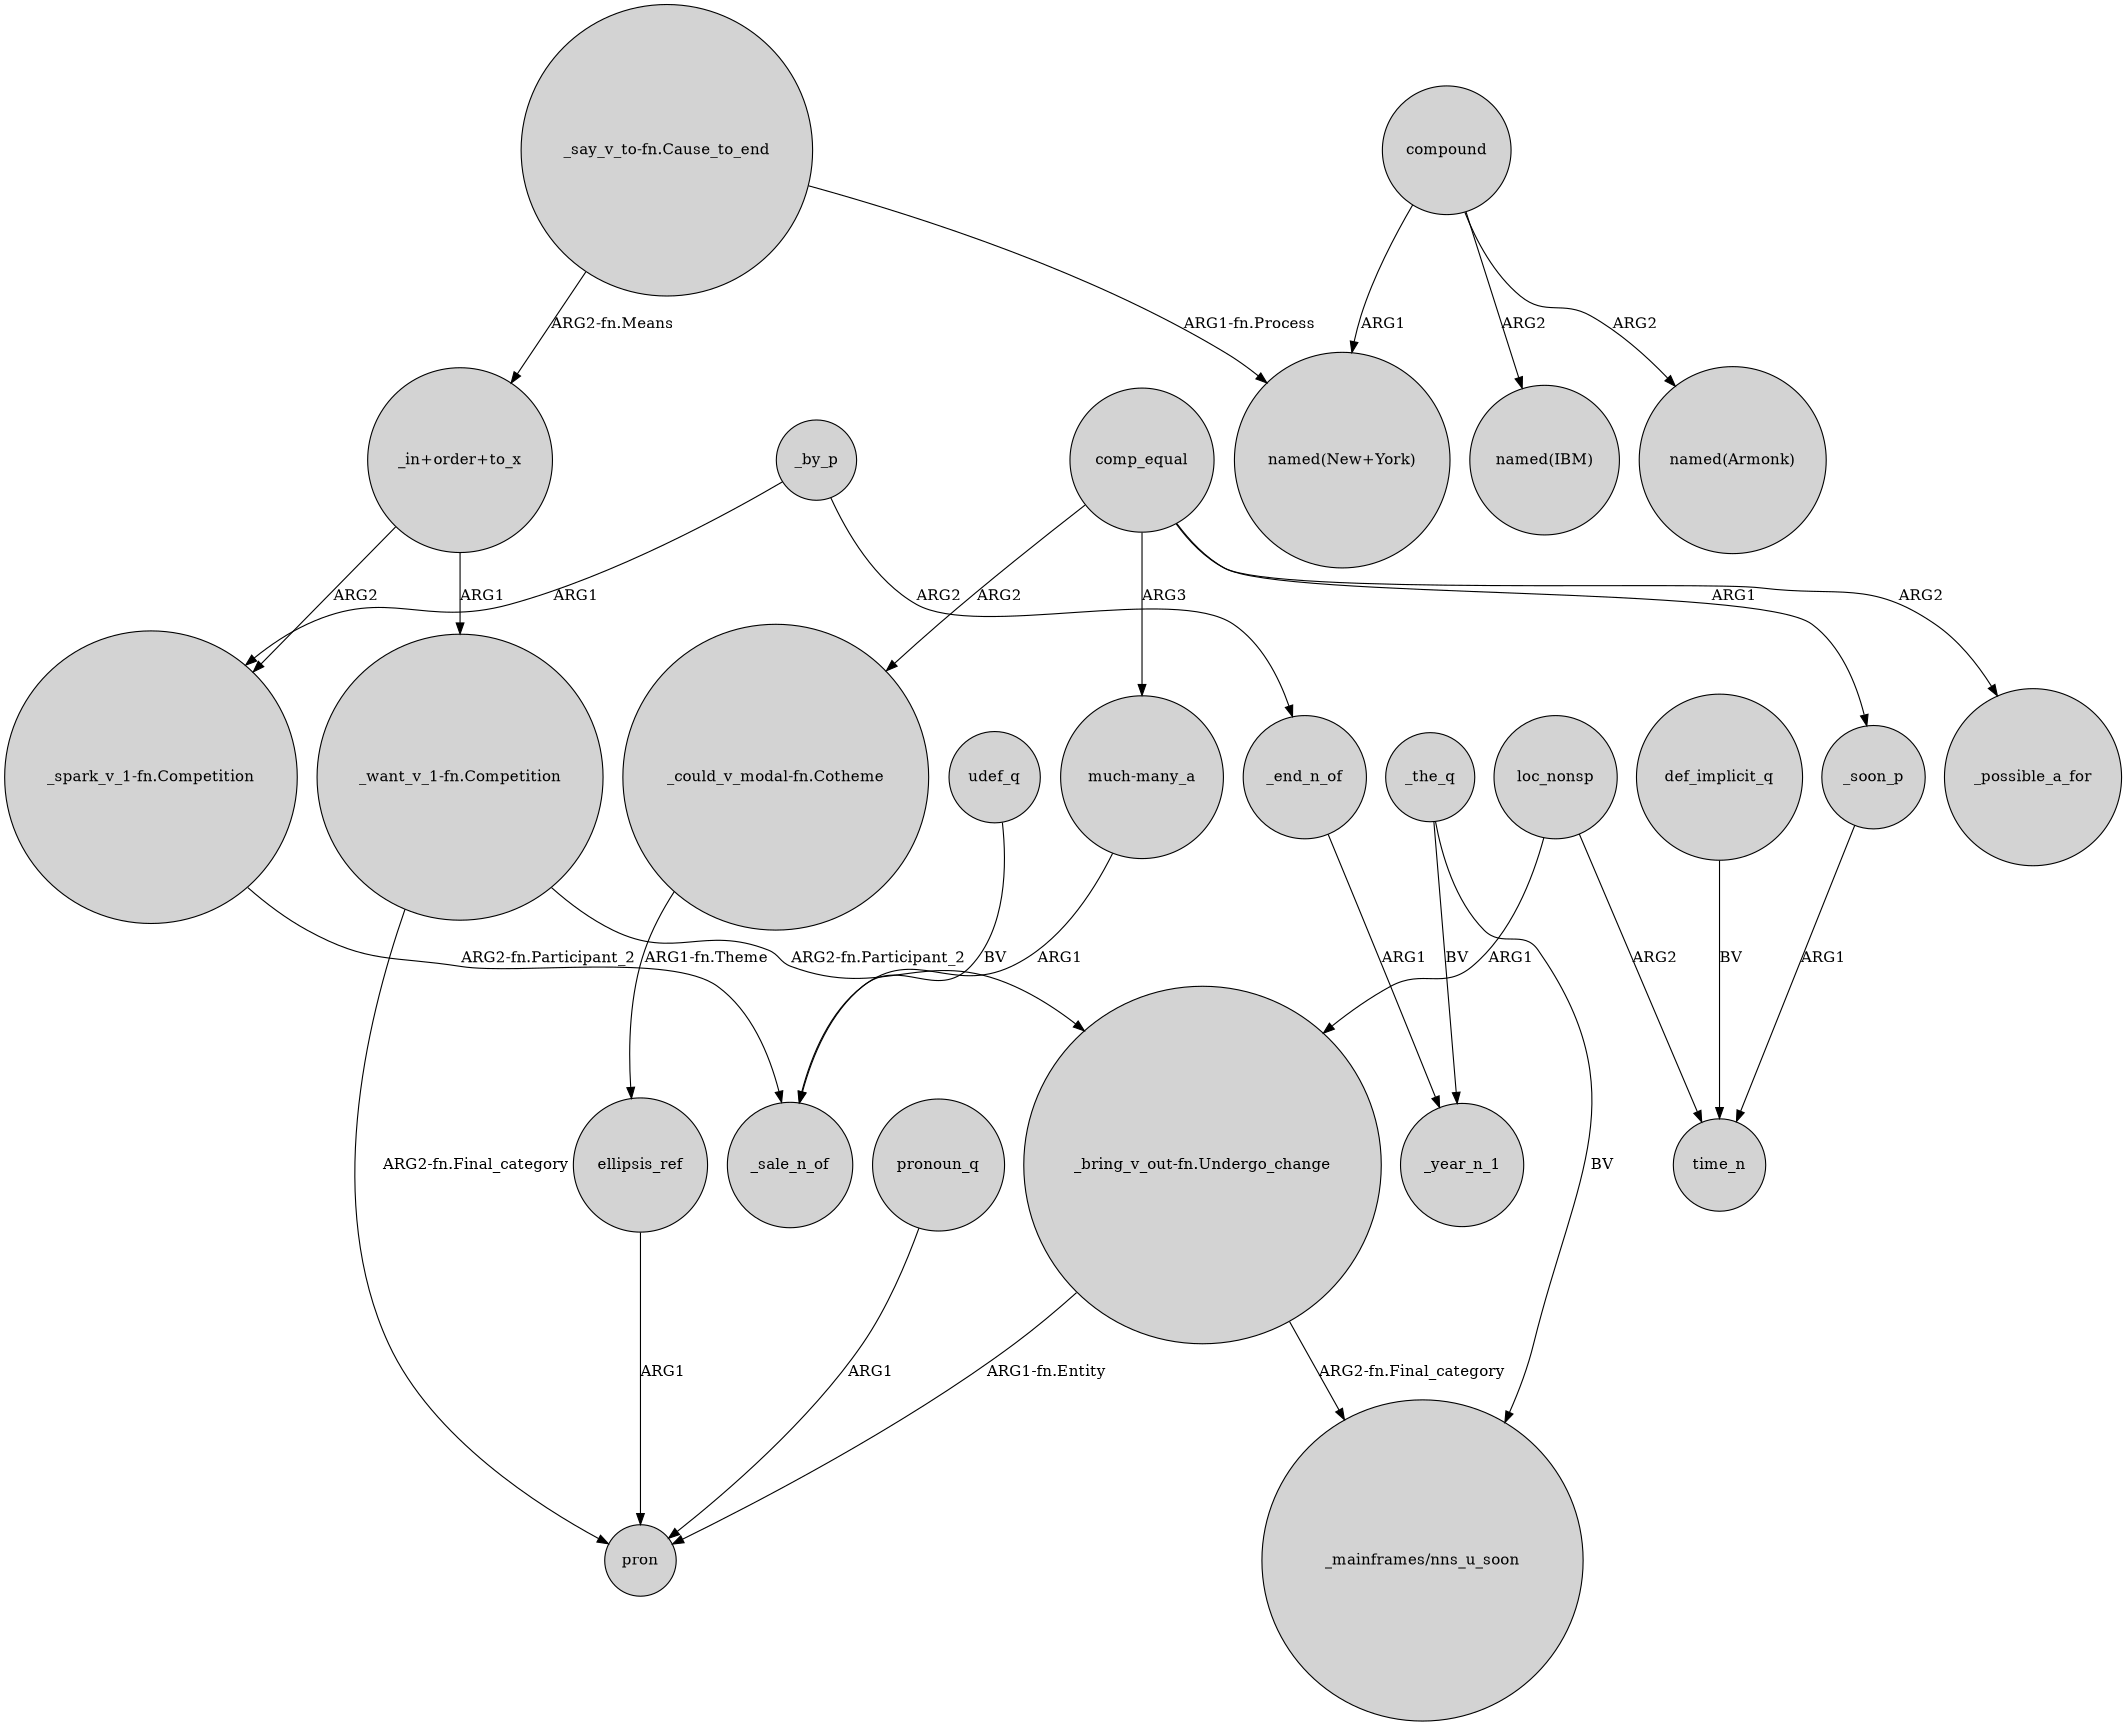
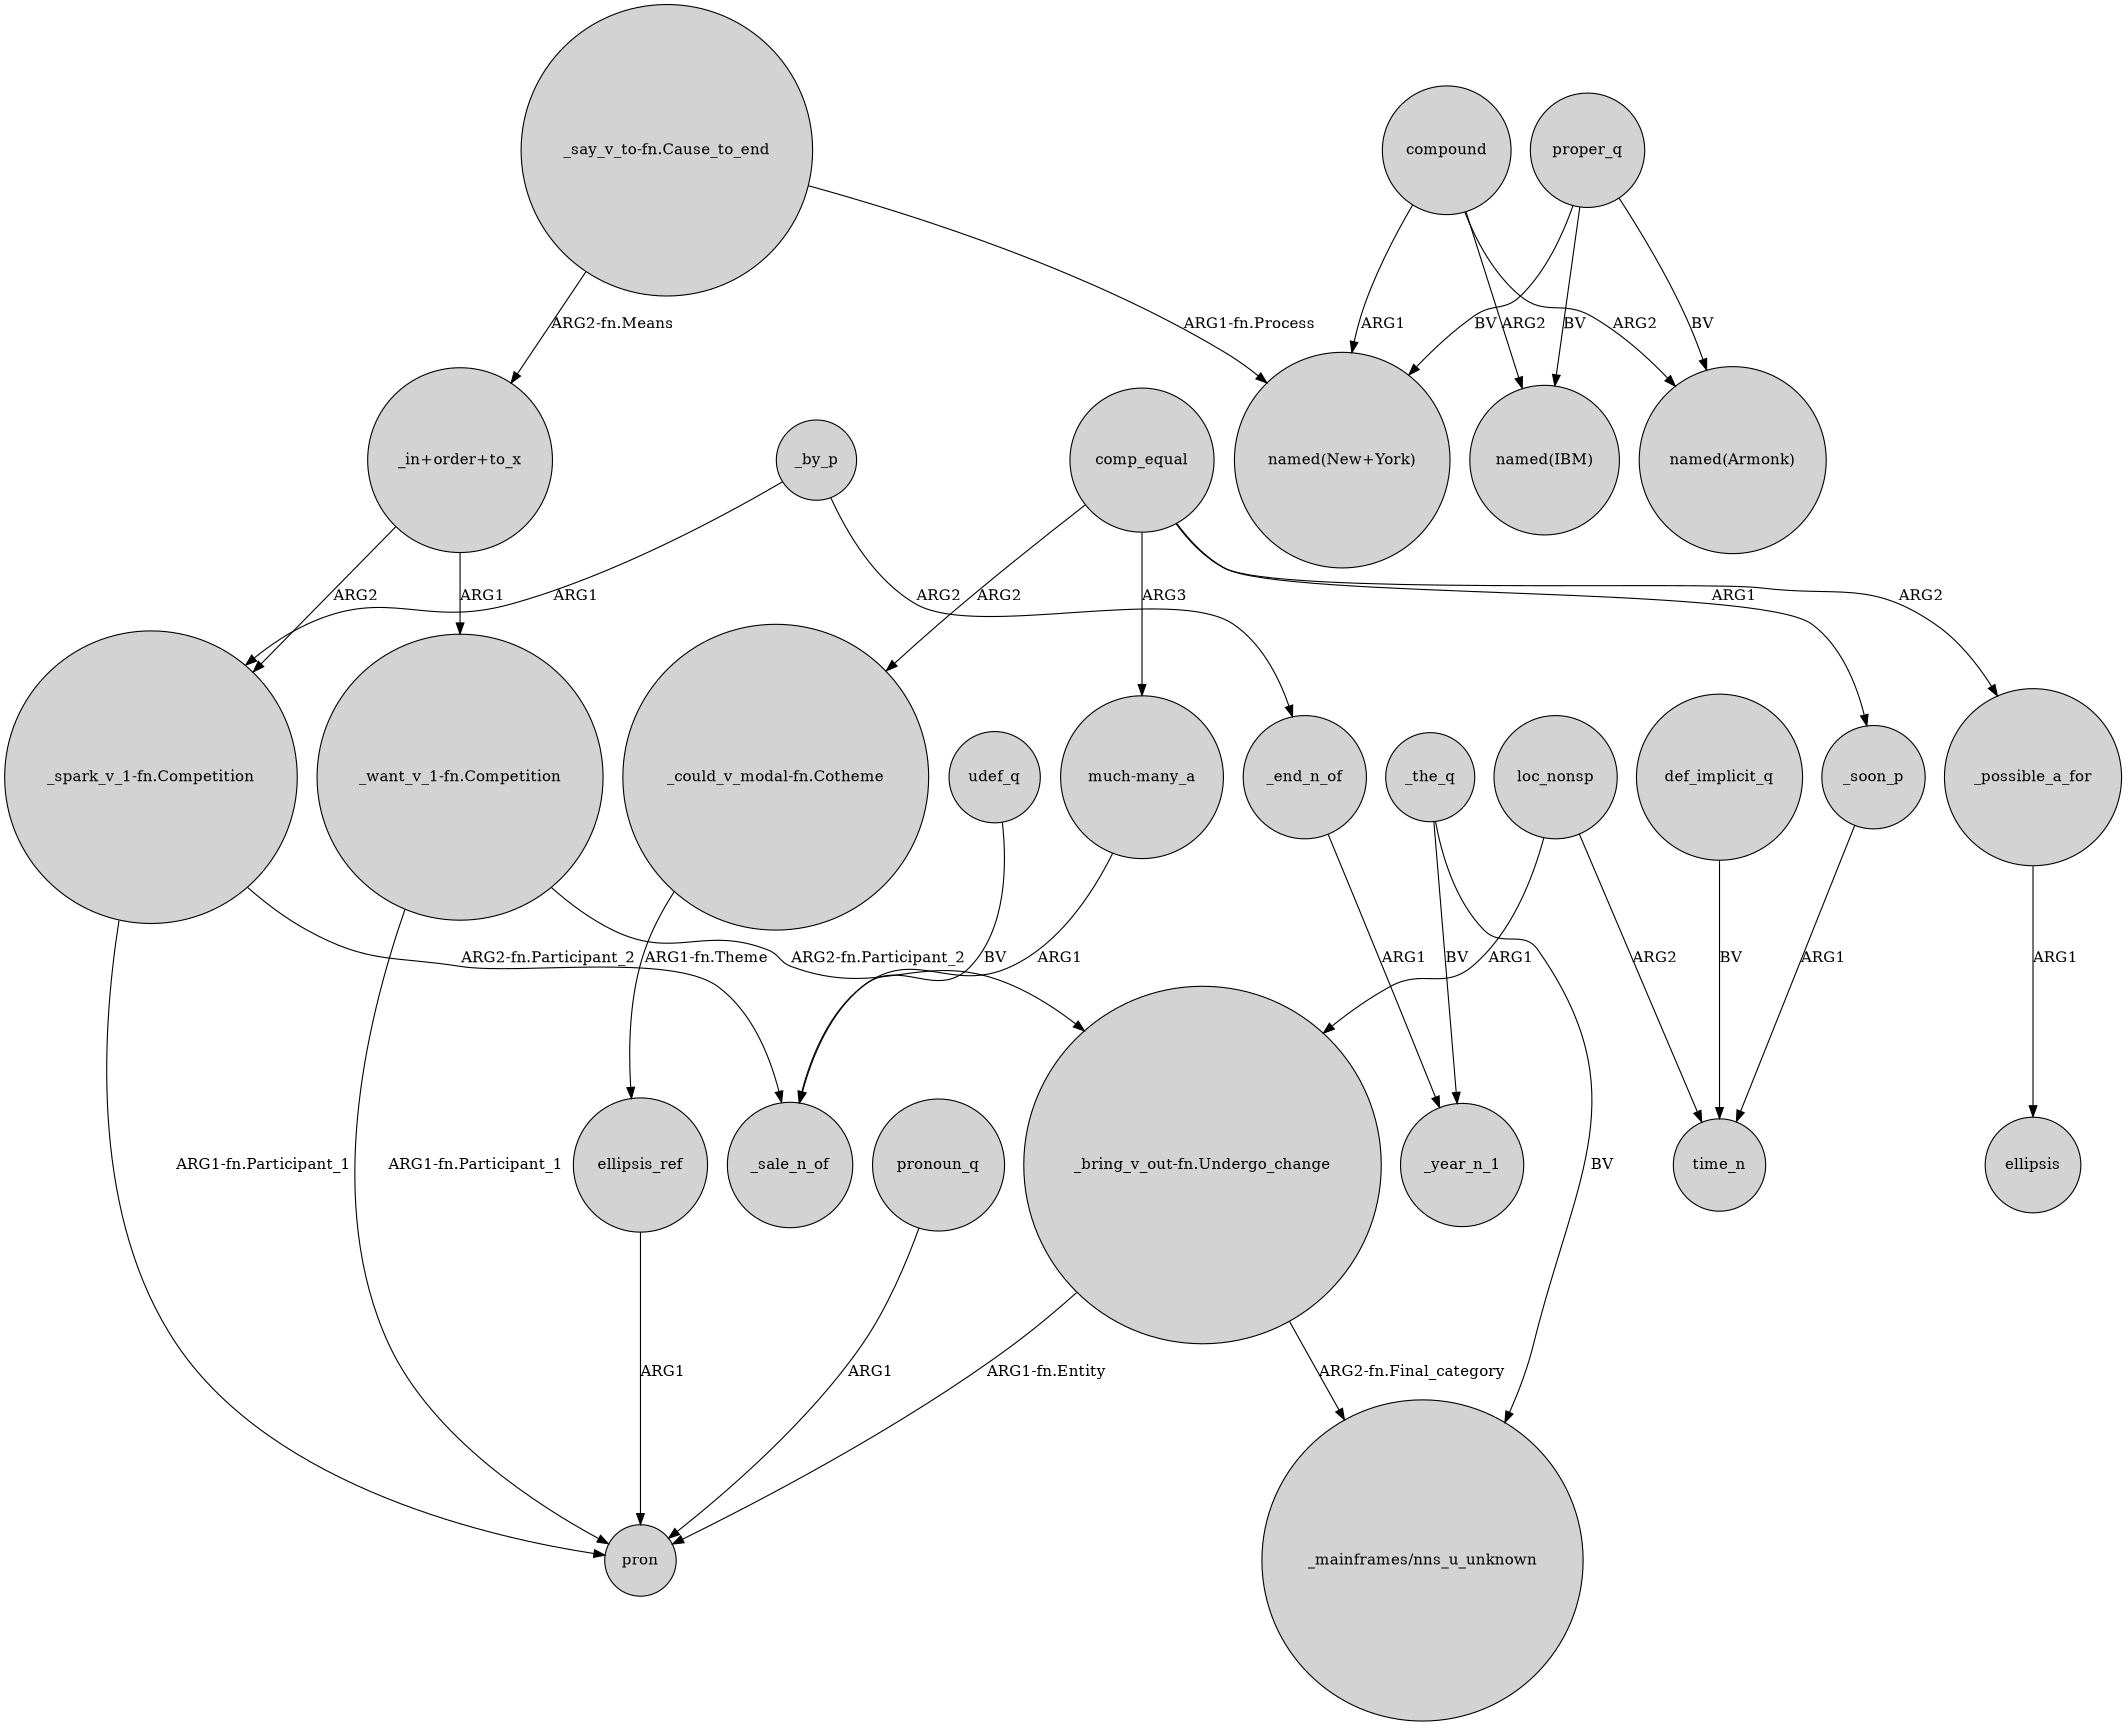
node "proper_q": added
edge "_want_v_1-fn.Competition" -> "pron": label "ARG2-fn.Final_category" -> "ARG1-fn.Participant_1"
node "ellipsis": added
edge "_spark_v_1-fn.Competition" -> "pron": added, label "ARG1-fn.Participant_1"
node "_mainframes/nns_u_soon": label "_mainframes/nns_u_soon" -> "_mainframes/nns_u_unknown"
